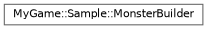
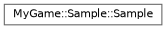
node "MyGame::Sample::MonsterBuilder": label "MyGame::Sample::MonsterBuilder" -> "MyGame::Sample::Sample"
